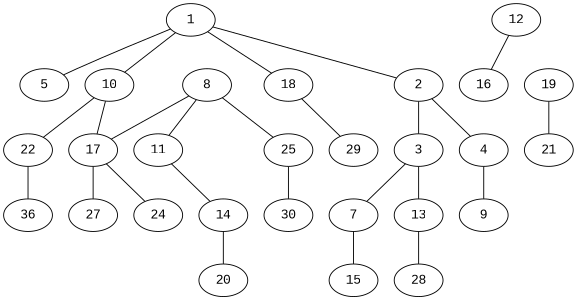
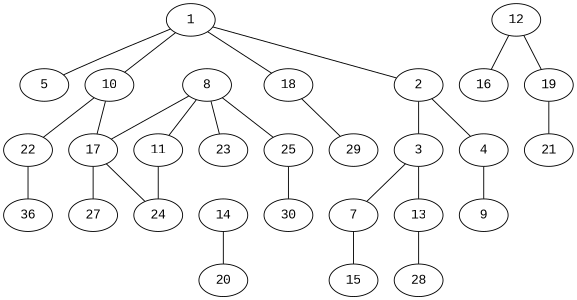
edge "12" -- "19": added
node "23": added
edge "11" -- "14": now "11" -- "24"
